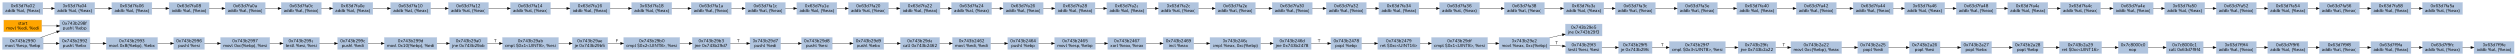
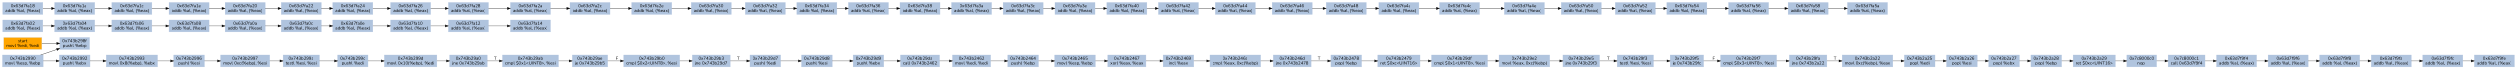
node "0x63d7fa16 addb %al, (%eax)": removed
edge "0x743b29f5 je 0x743b29fc" -> "0x743b29f7 cmpl $0x3<UINT8>, %esi": label "T" -> "F"
edge "0x743b29e2 movl %eax, 0xc(%ebp)" -> "0x743b29f3 testl %esi, %esi": now "0x743b29e5 jne 0x743b29f3" -> "0x743b29f3 testl %esi, %esi"
